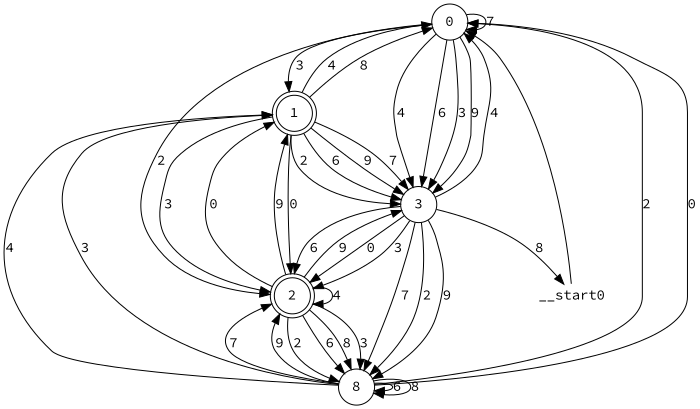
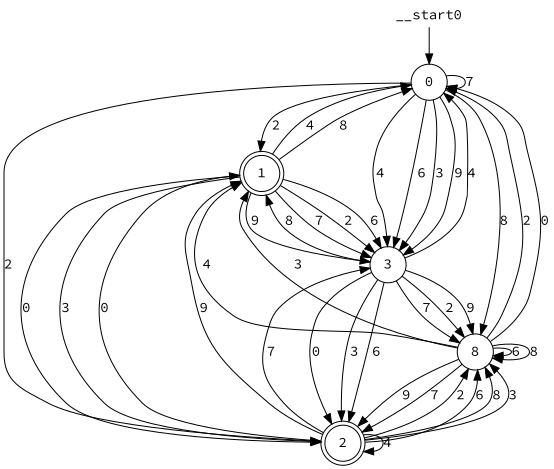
edge "0" -> "1": label "3" -> "2"
edge "0" -> "8": added, label "8"
edge "3" -> "__start0": now "3" -> "1"
edge "2" -> "3": label "9" -> "7"
